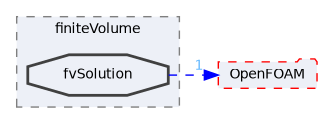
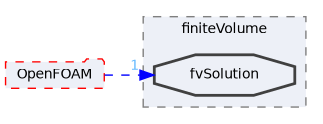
edge "fvSolution" -> "OpenFOAM": reversed
